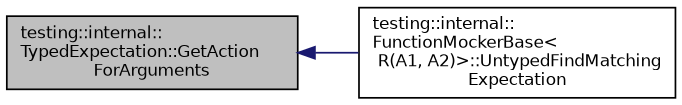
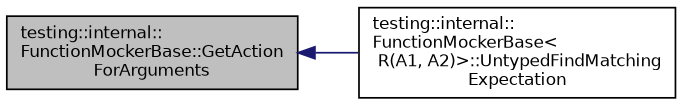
node "testing::internal:: TypedExpectation::GetAction ForArguments": label "testing::internal:: TypedExpectation::GetAction ForArguments" -> "testing::internal:: FunctionMockerBase::GetAction ForArguments"
